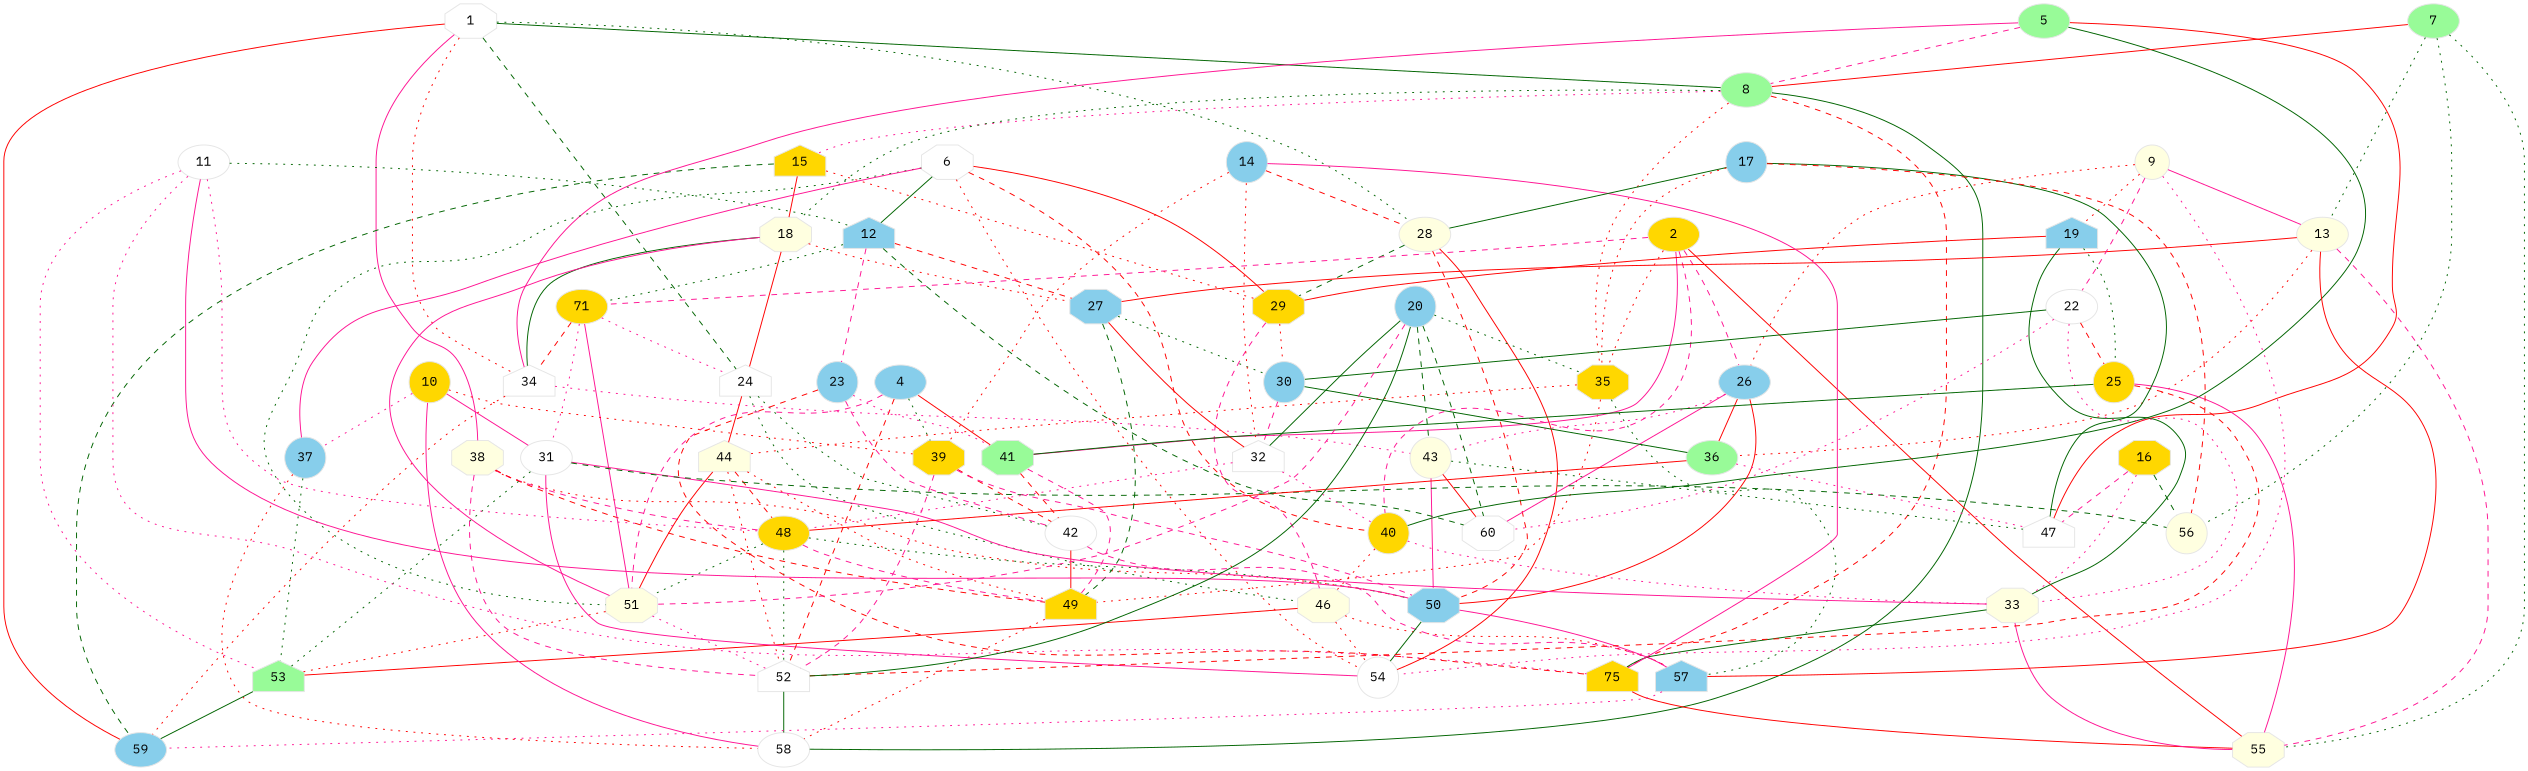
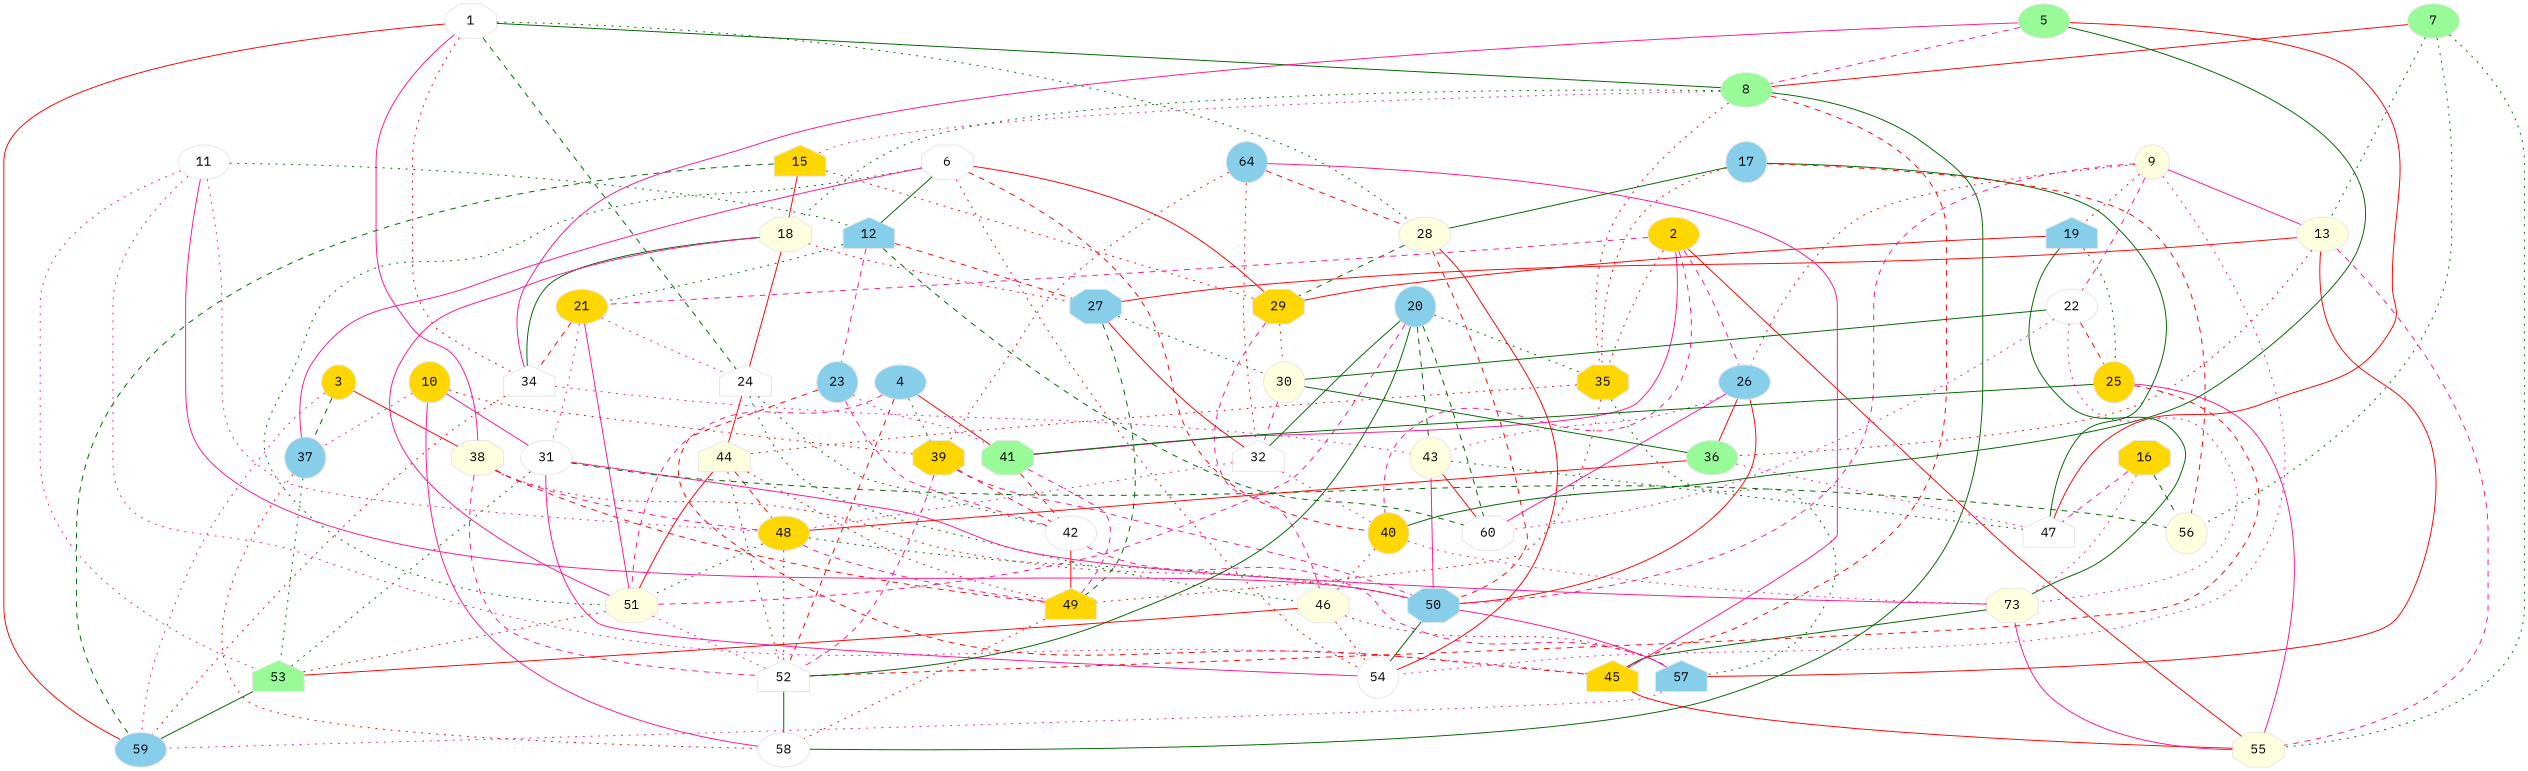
node "14": label "14" -> "64"
node "71": label "71" -> "21"
node "3": added
node "30": fillcolor skyblue -> lightyellow
edge "9" -- "50": added
node "33": label "33" -> "73"
node "75": label "75" -> "45"
